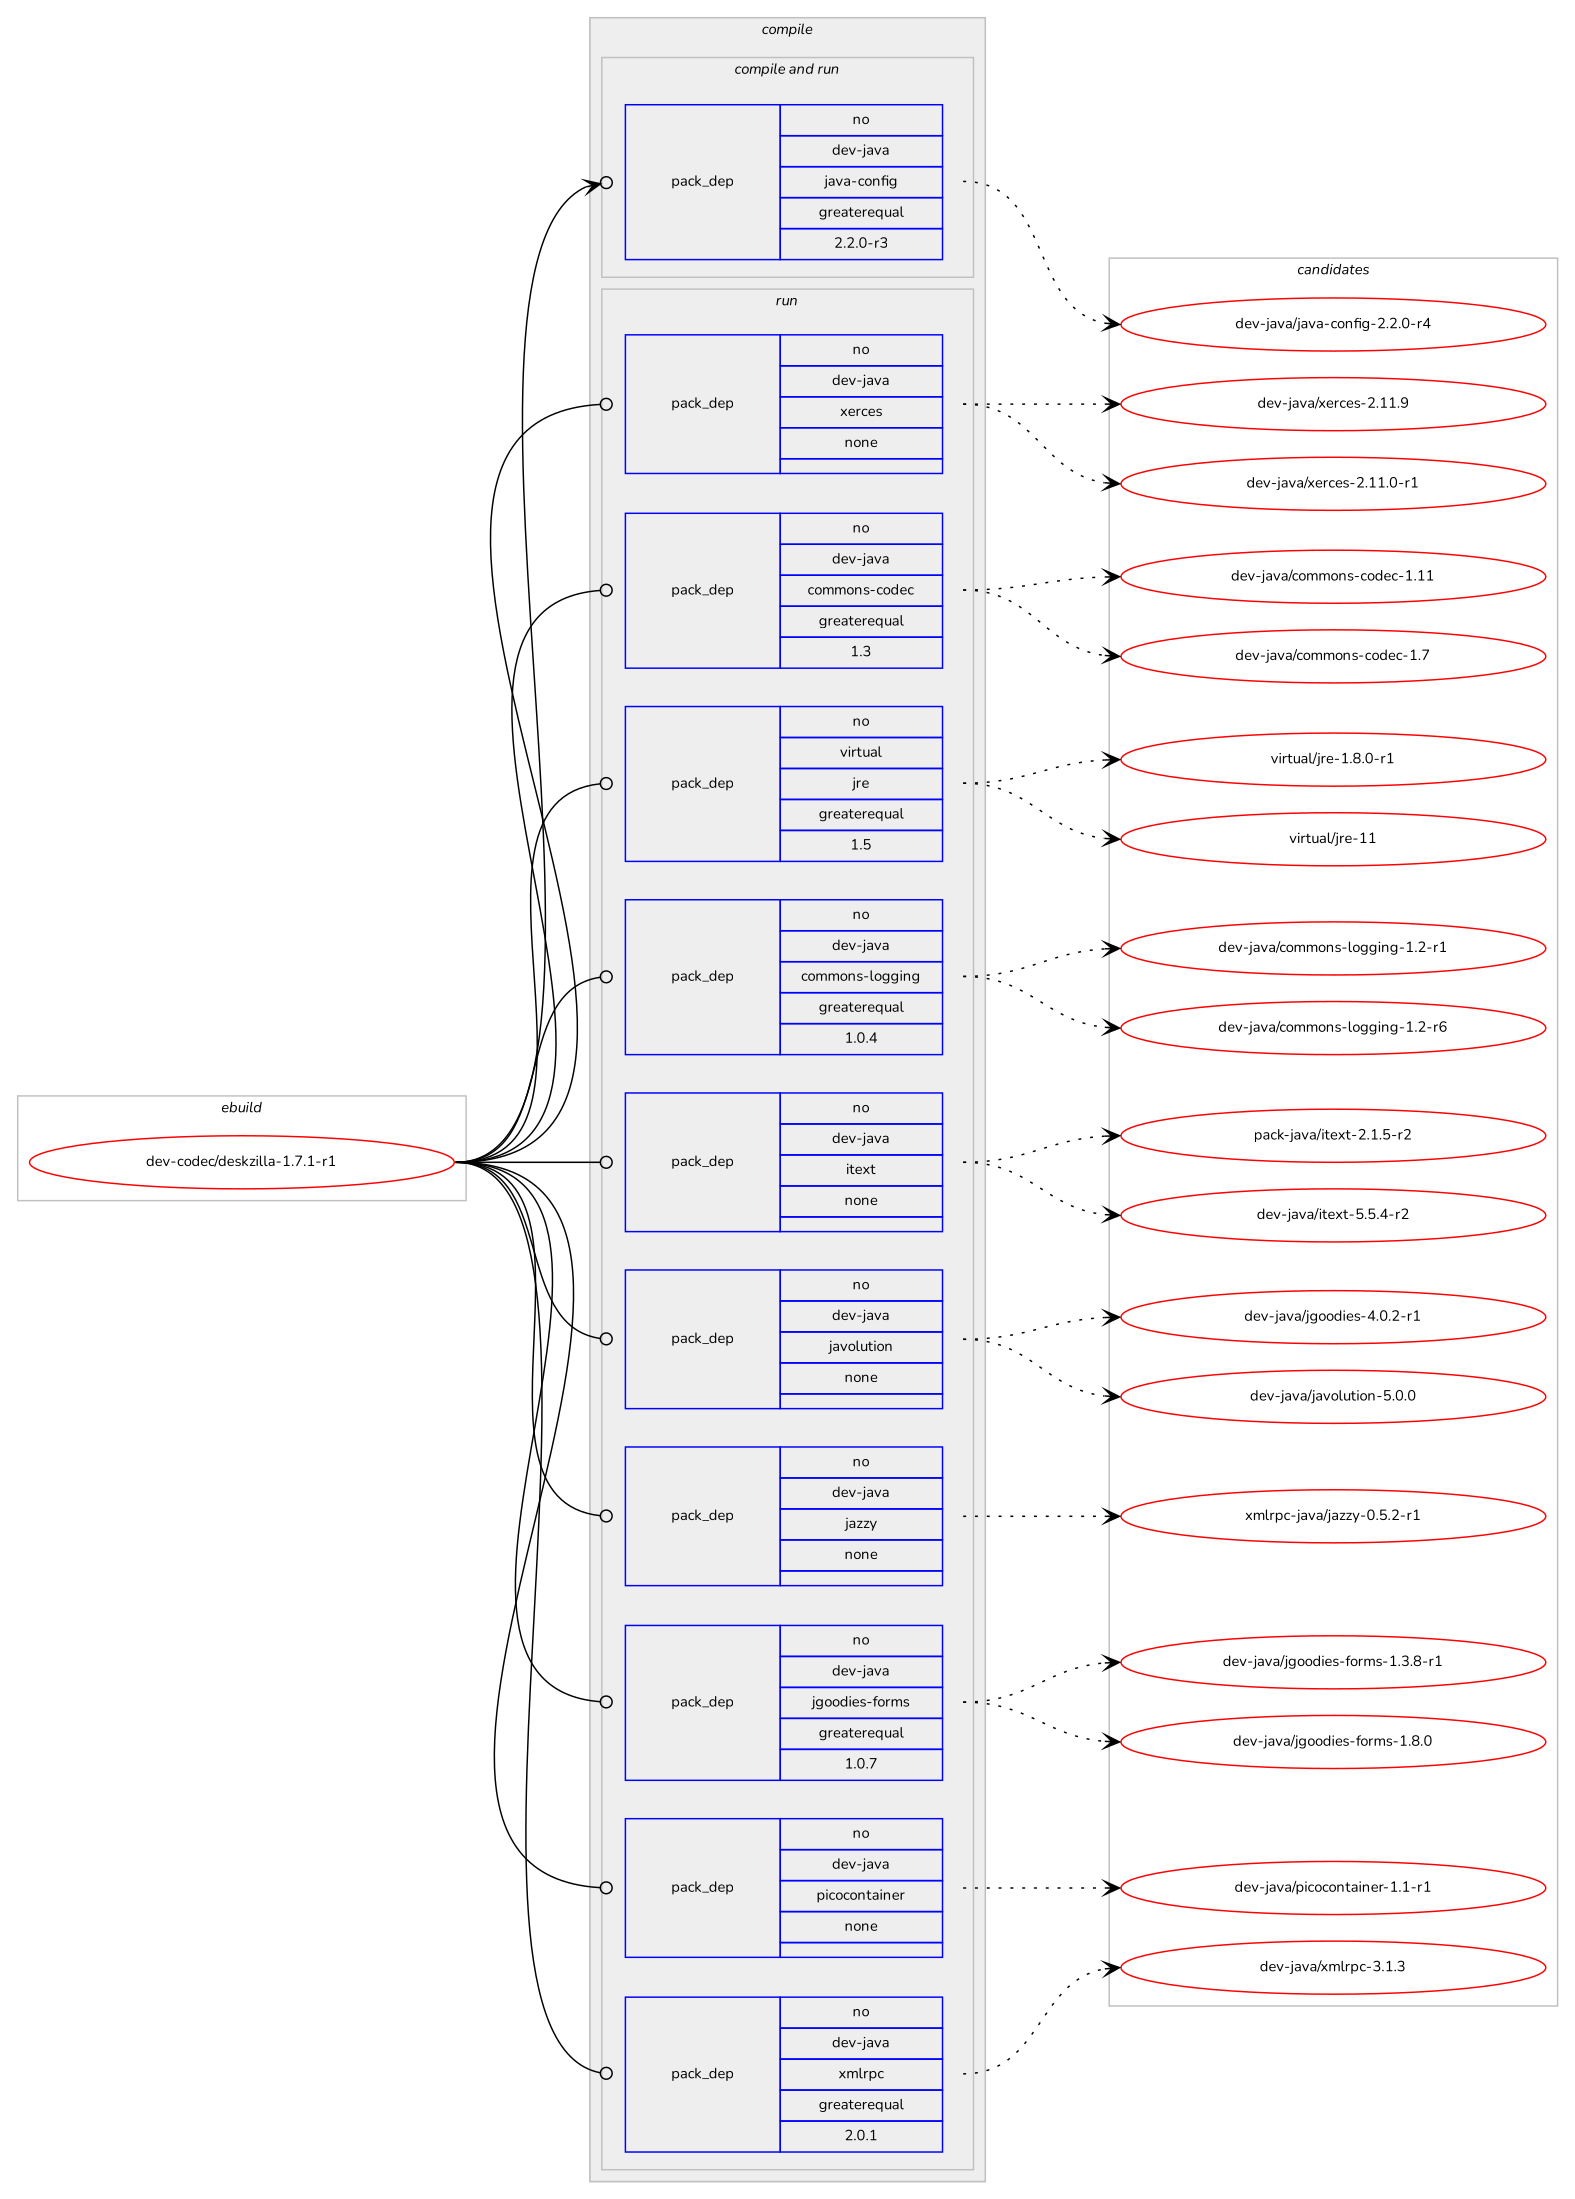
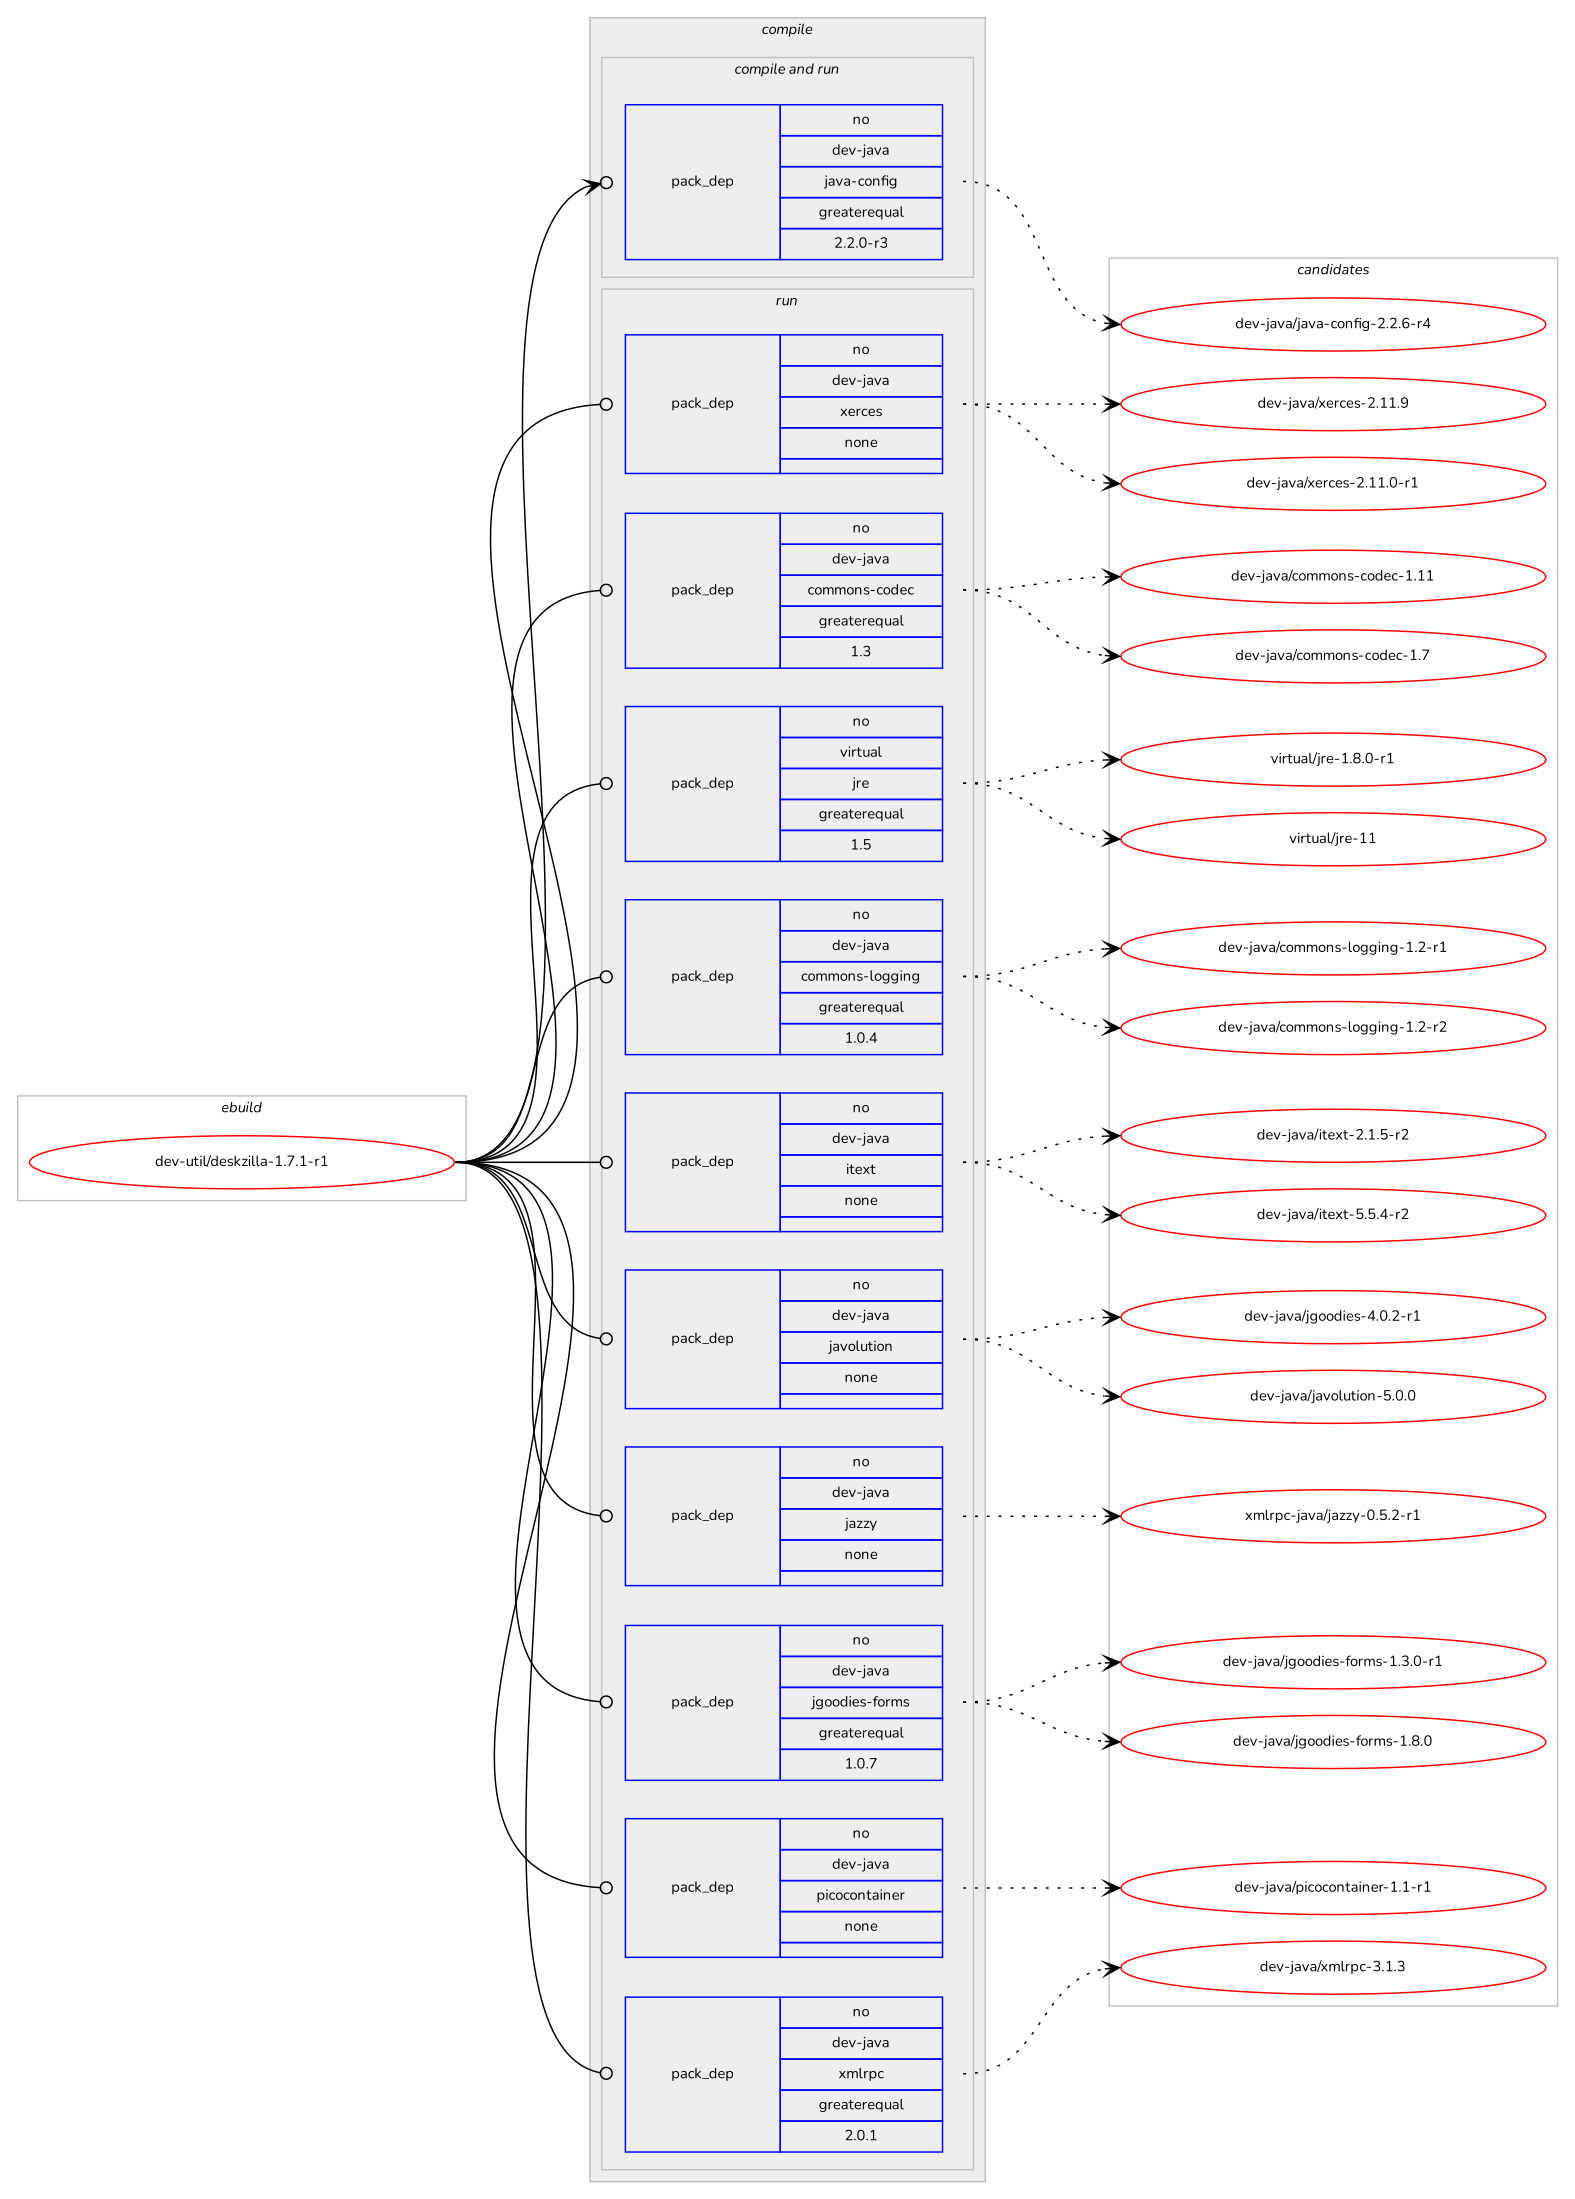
node "dev-java/java-config-2.2.0-r4": label "dev-java/java-config-2.2.0-r4" -> "dev-java/java-config-2.2.6-r4"
node "dev-java/commons-logging-1.2-r6": label "dev-java/commons-logging-1.2-r6" -> "dev-java/commons-logging-1.2-r2"
node "pack-java/itext-2.1.5-r2": label "pack-java/itext-2.1.5-r2" -> "dev-java/itext-2.1.5-r2"
node "dev-codec/deskzilla-1.7.1-r1": label "dev-codec/deskzilla-1.7.1-r1" -> "dev-util/deskzilla-1.7.1-r1"
node "dev-java/jgoodies-forms-1.3.8-r1": label "dev-java/jgoodies-forms-1.3.8-r1" -> "dev-java/jgoodies-forms-1.3.0-r1"
